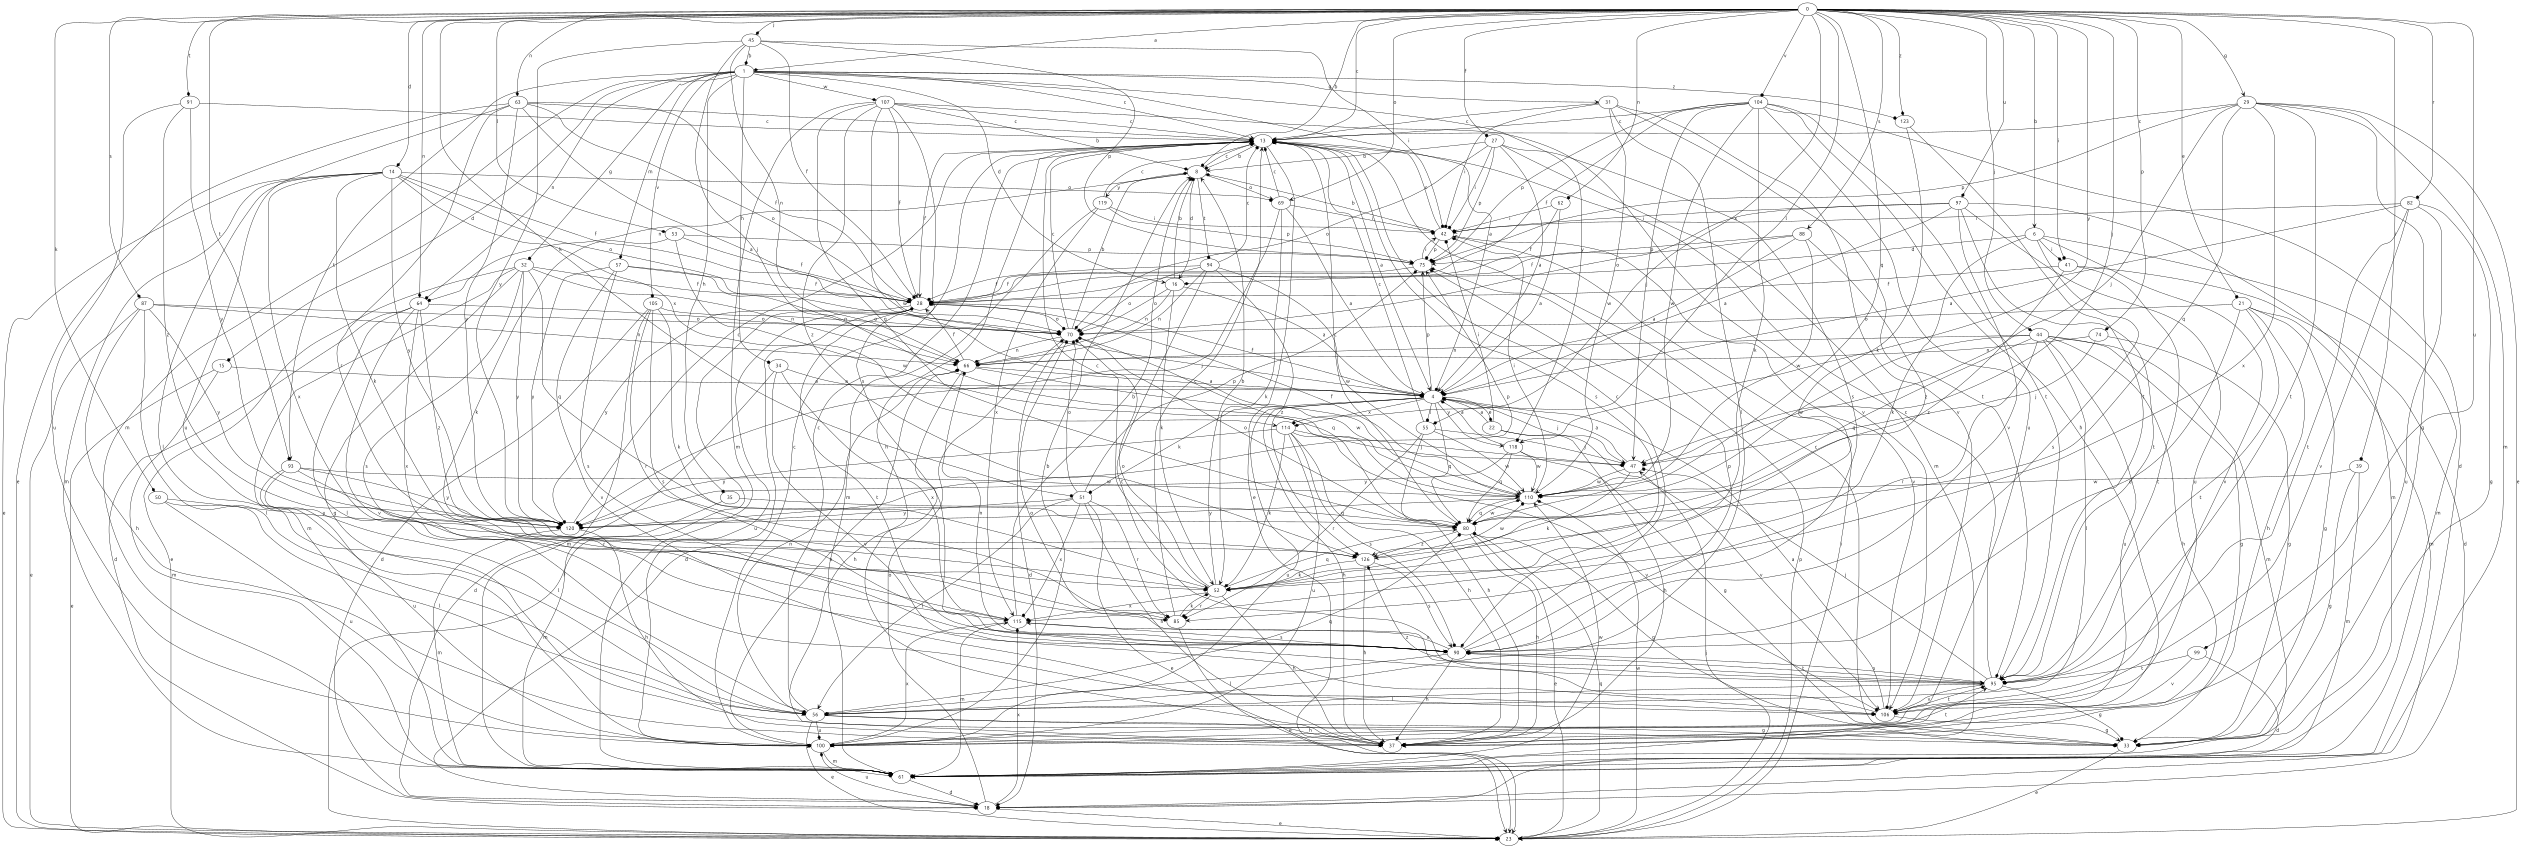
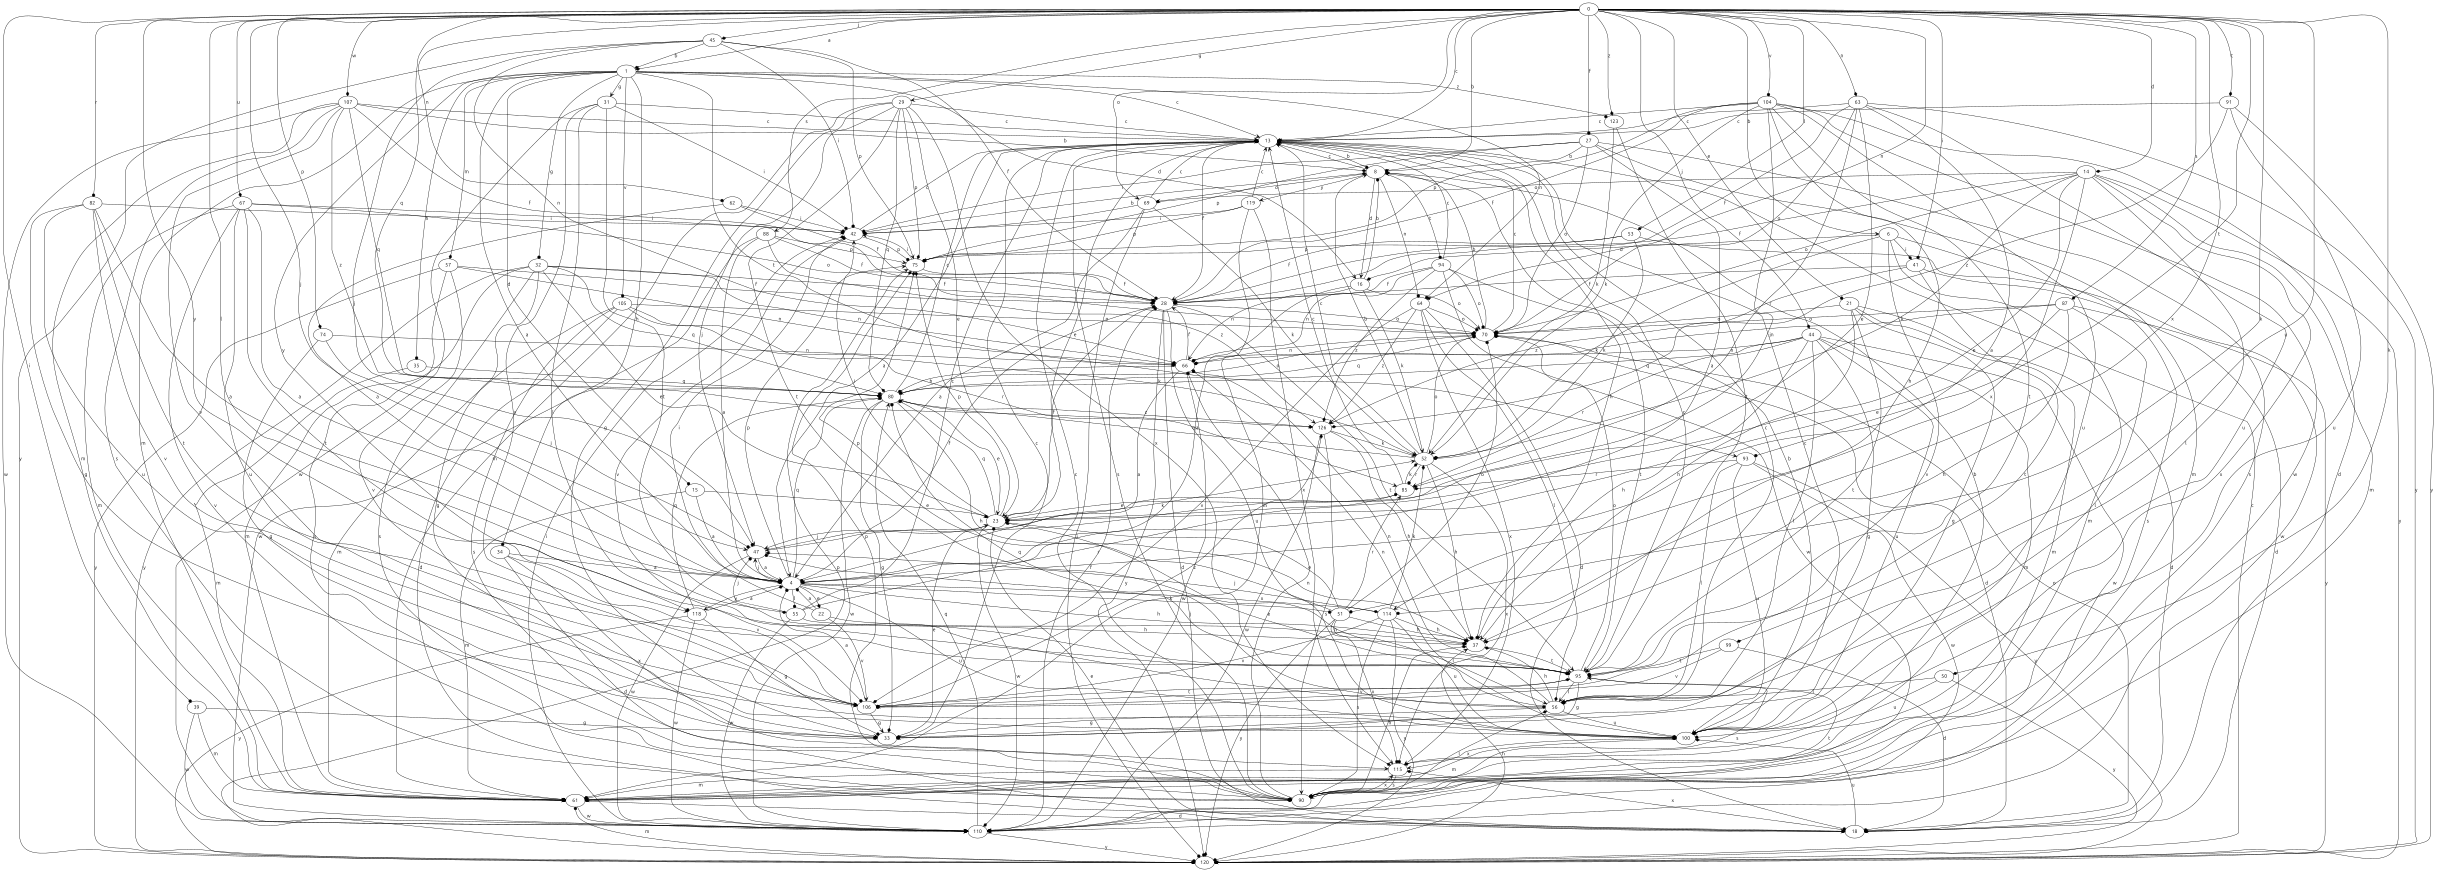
edge "1" -> "107": now "0" -> "107"
node "97": label "97" -> "67"
edge "21" -> "90": now "21" -> "18"
edge "66" -> "37": now "66" -> "80"
